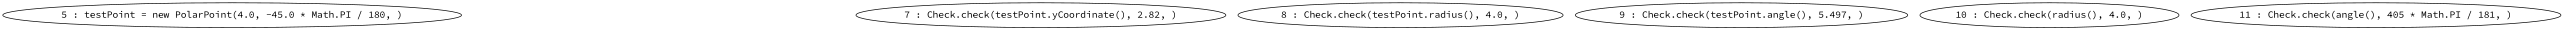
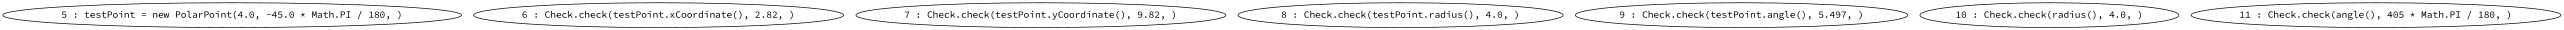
node "6 : Check.check(testPoint.xCoordinate(), 2.82, )": added
node "7 : Check.check(testPoint.yCoordinate(), 2.82, )": label "7 : Check.check(testPoint.yCoordinate(), 2.82, )" -> "7 : Check.check(testPoint.yCoordinate(), 9.82, )"
node "11 : Check.check(angle(), 405 * Math.PI / 181, )": label "11 : Check.check(angle(), 405 * Math.PI / 181, )" -> "11 : Check.check(angle(), 405 * Math.PI / 180, )"
